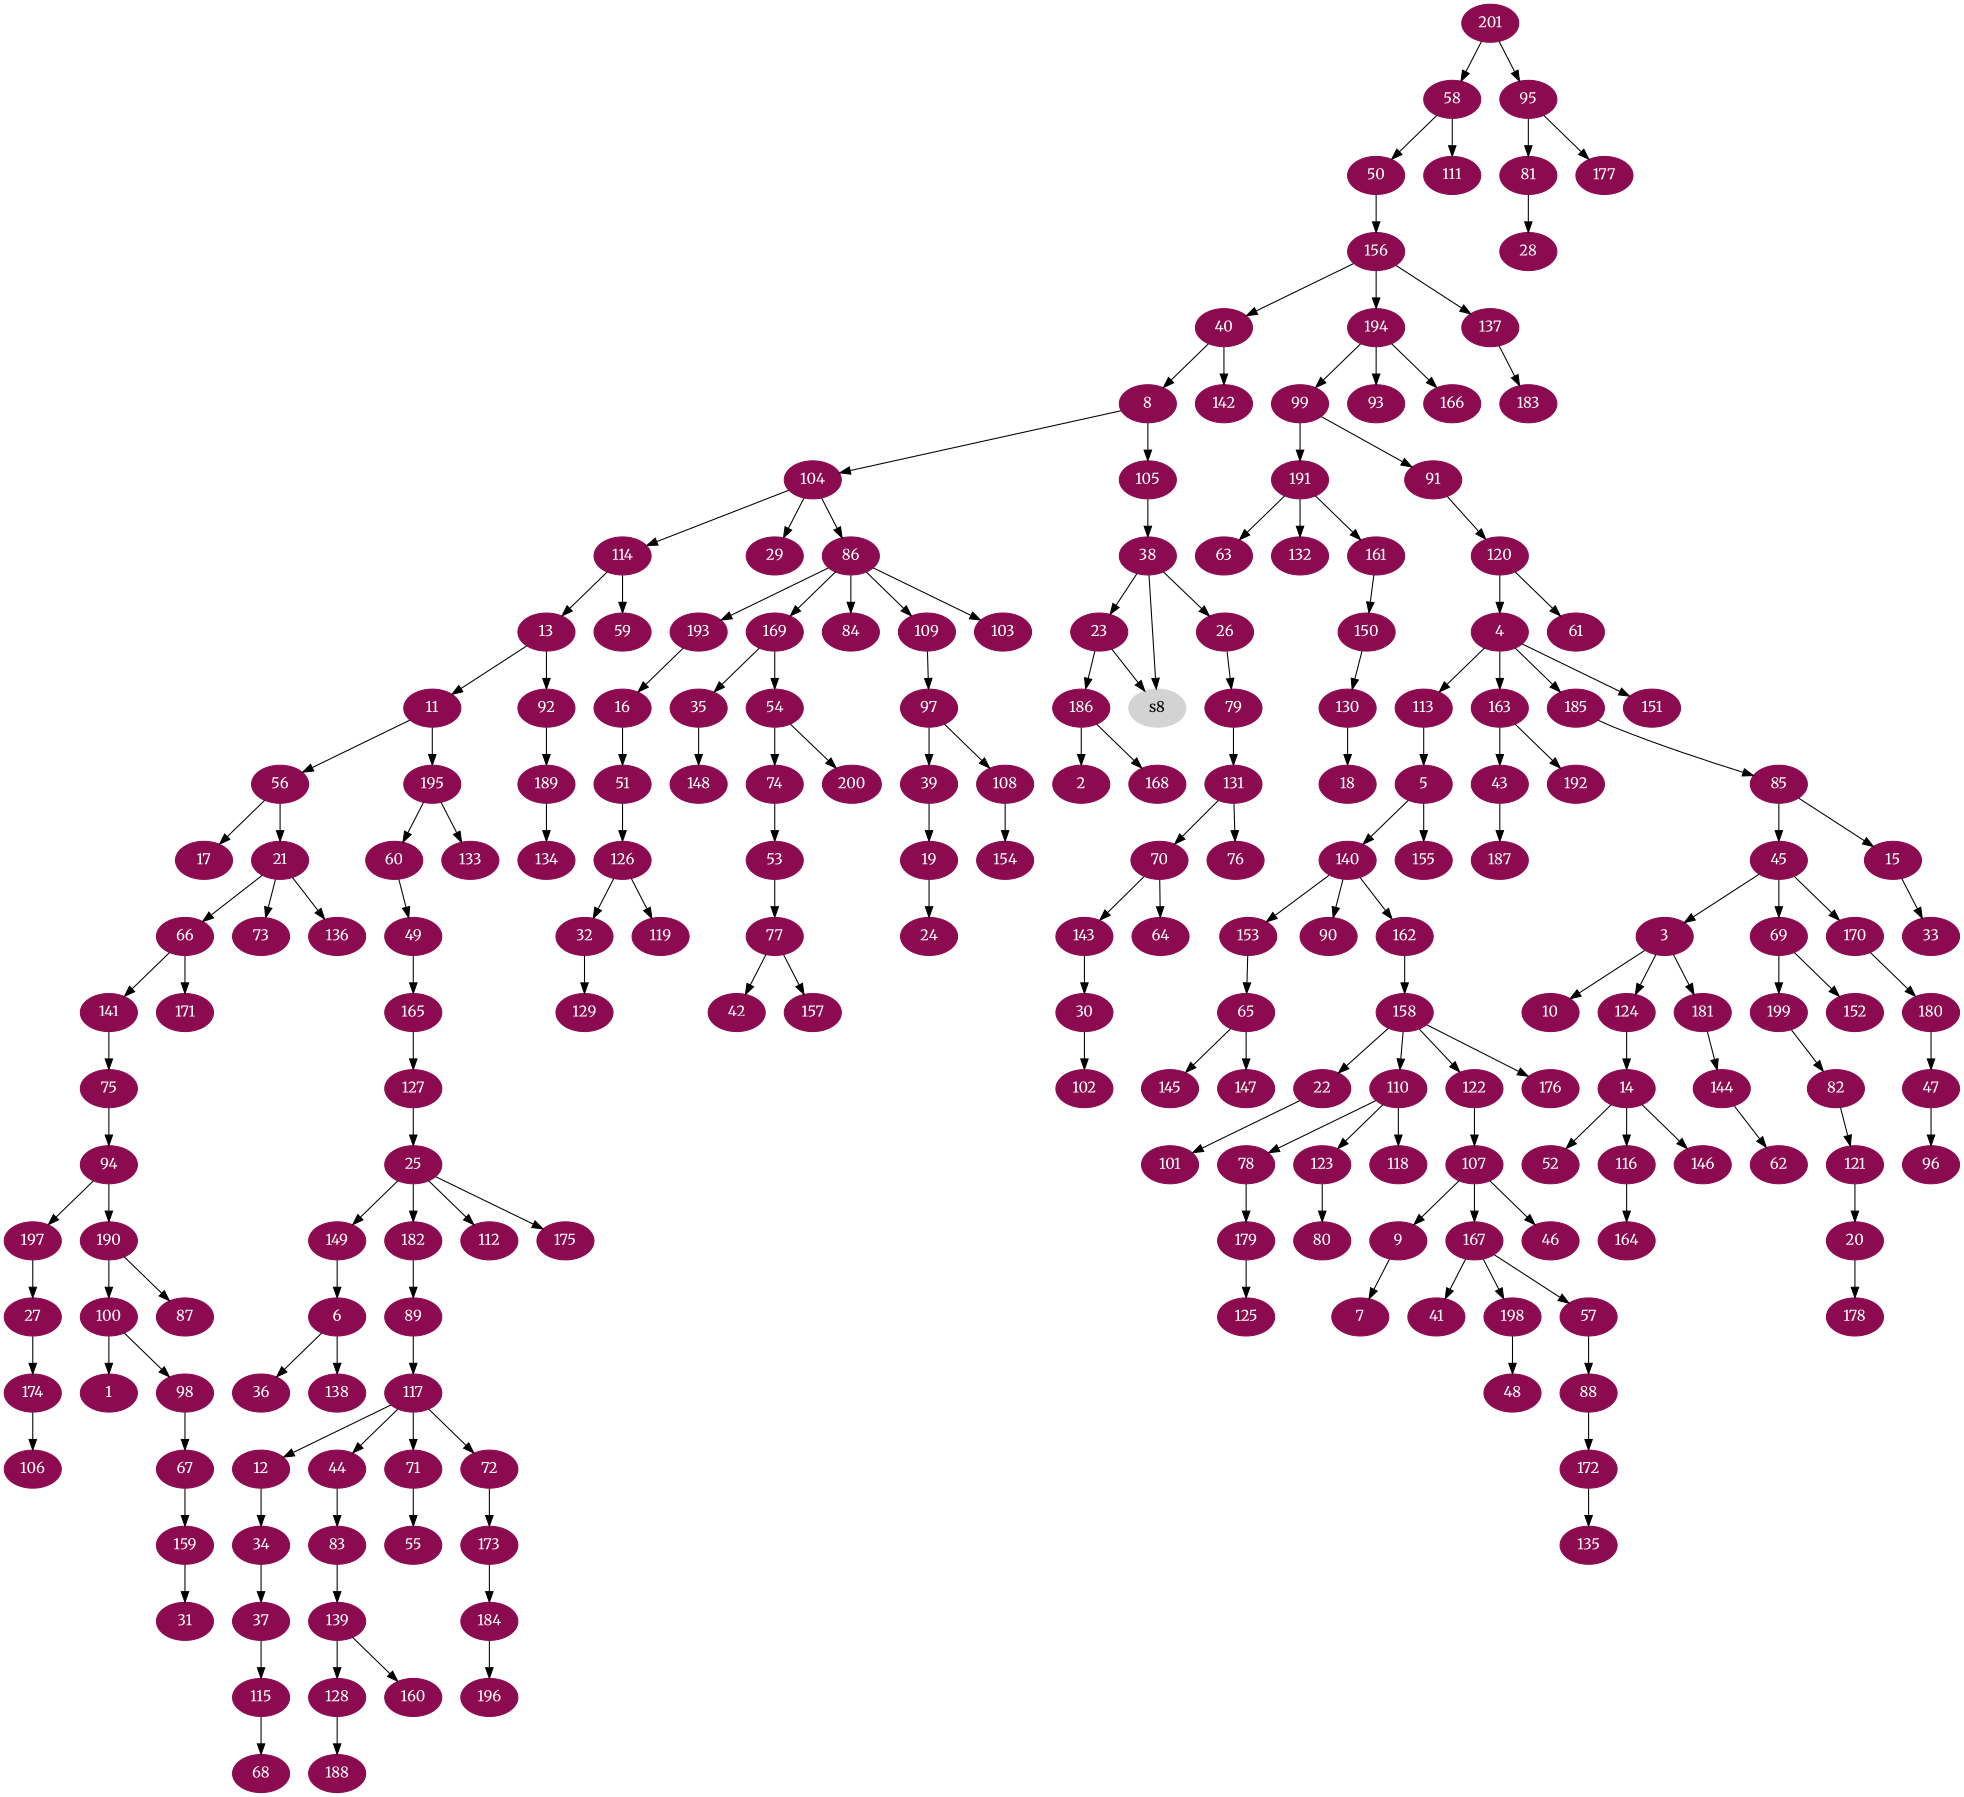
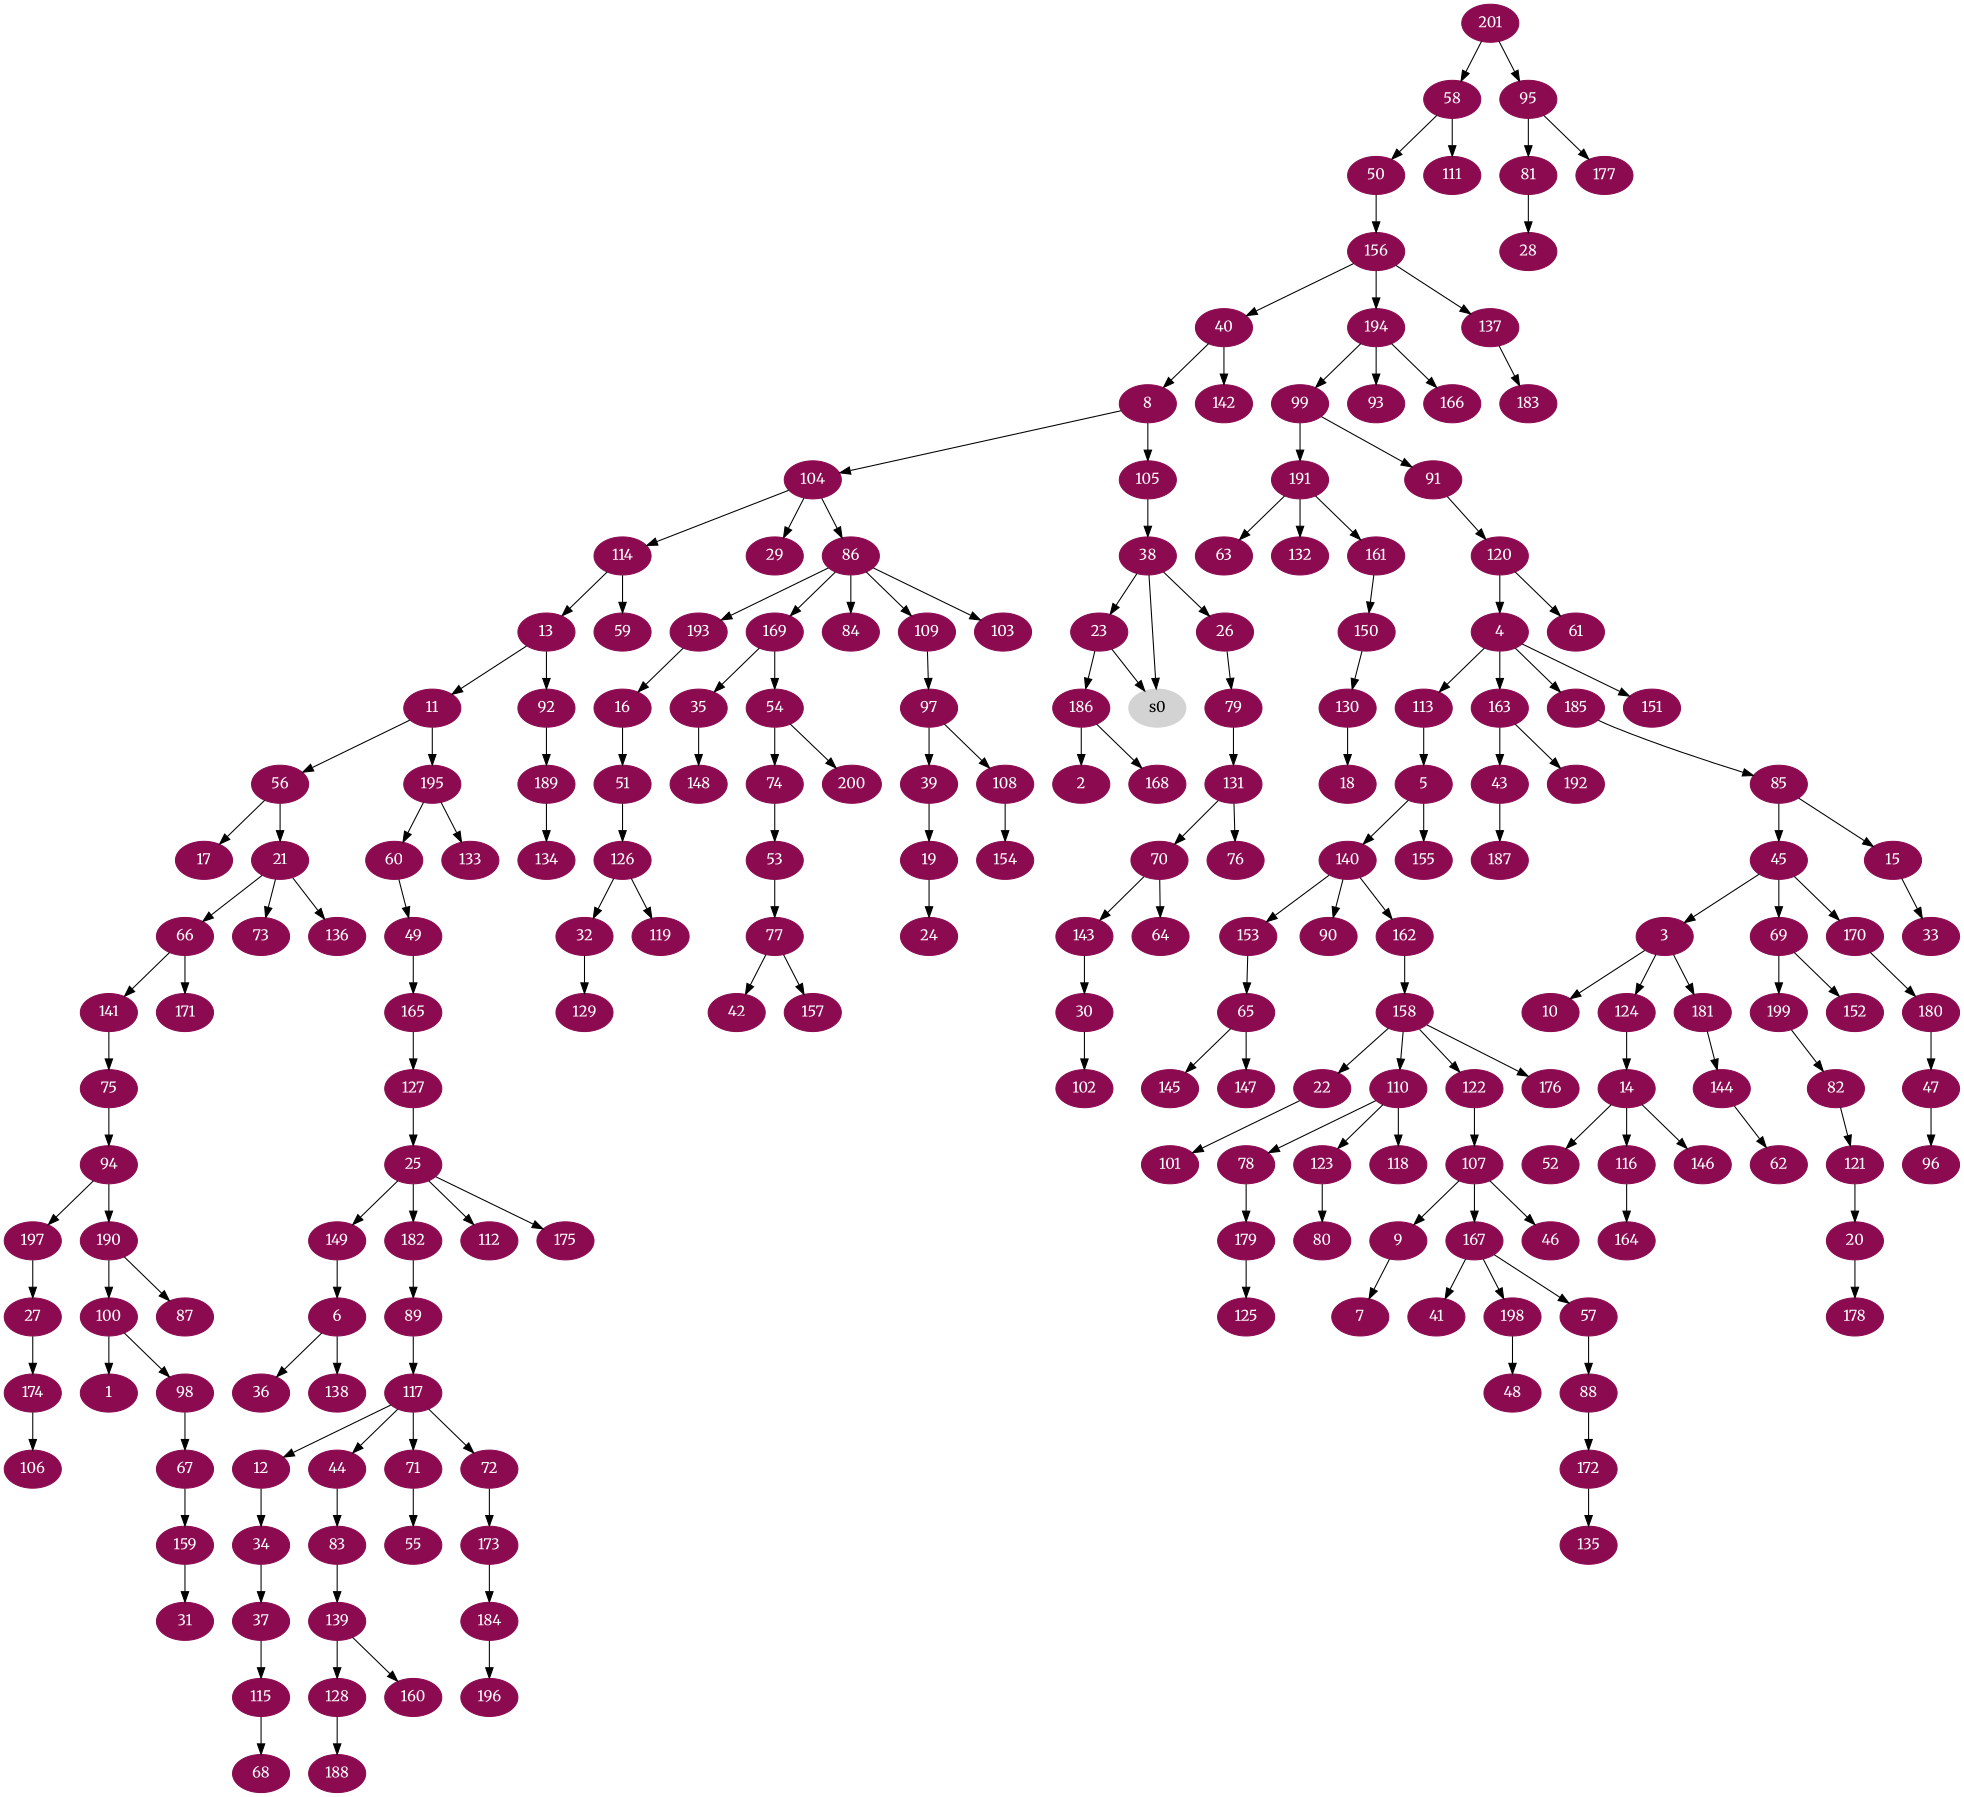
node "s8": label "s8" -> "s0"
